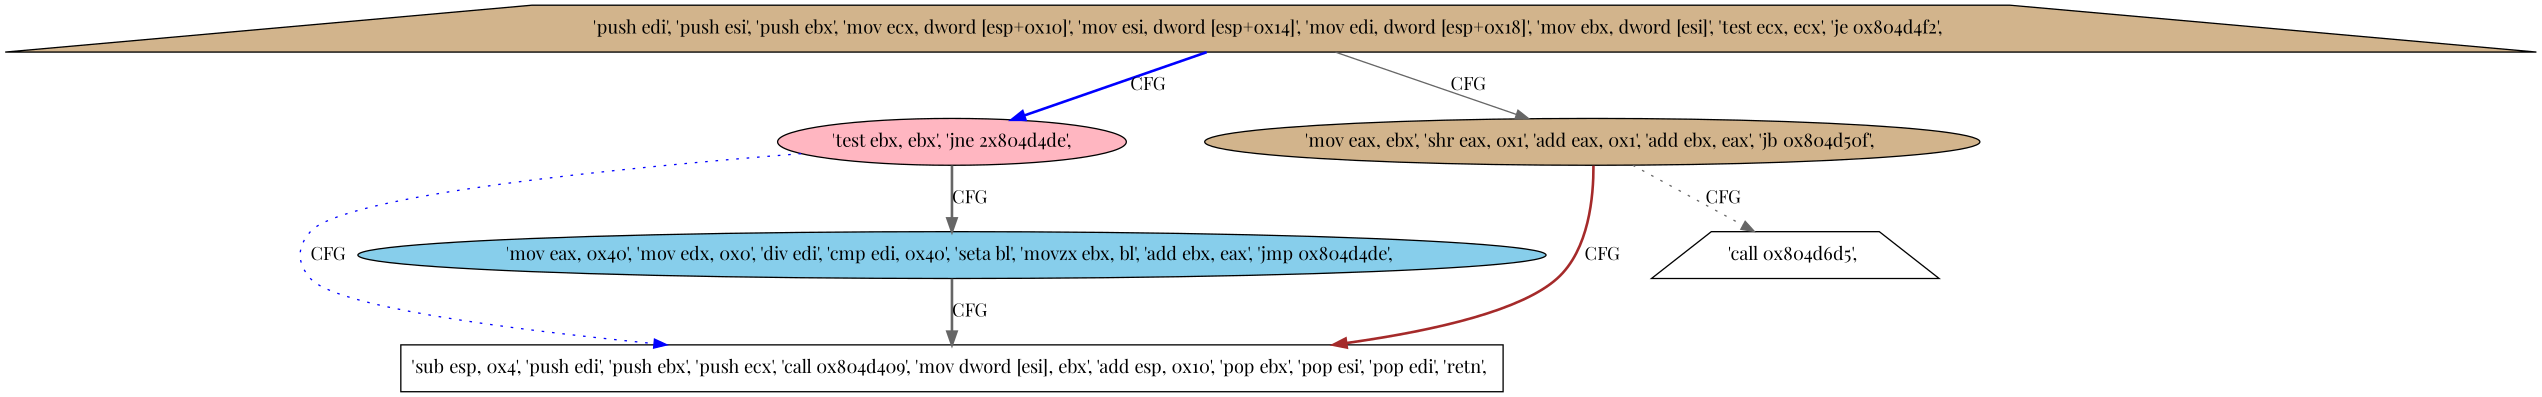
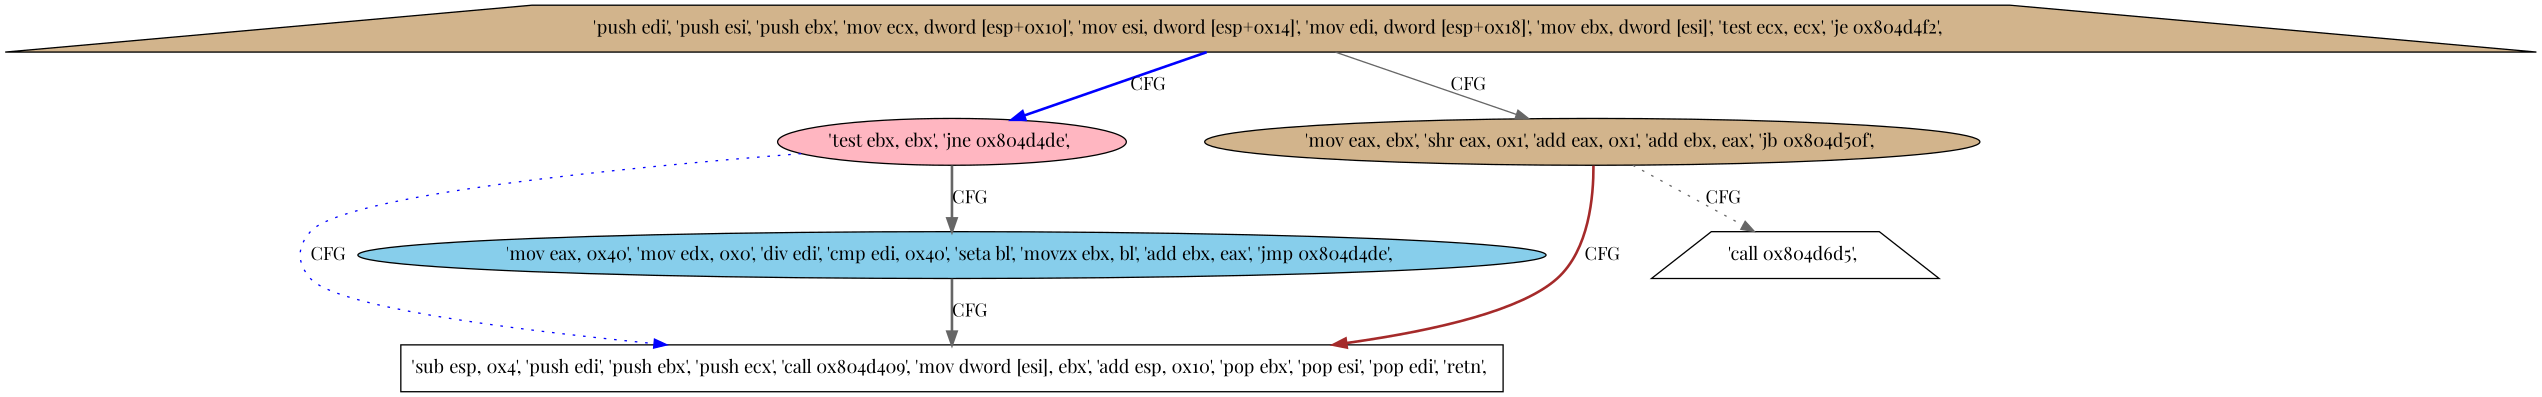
node "'test ebx, ebx', 'jne 2x804d4de',": label "'test ebx, ebx', 'jne 2x804d4de'," -> "'test ebx, ebx', 'jne 0x804d4de',"
